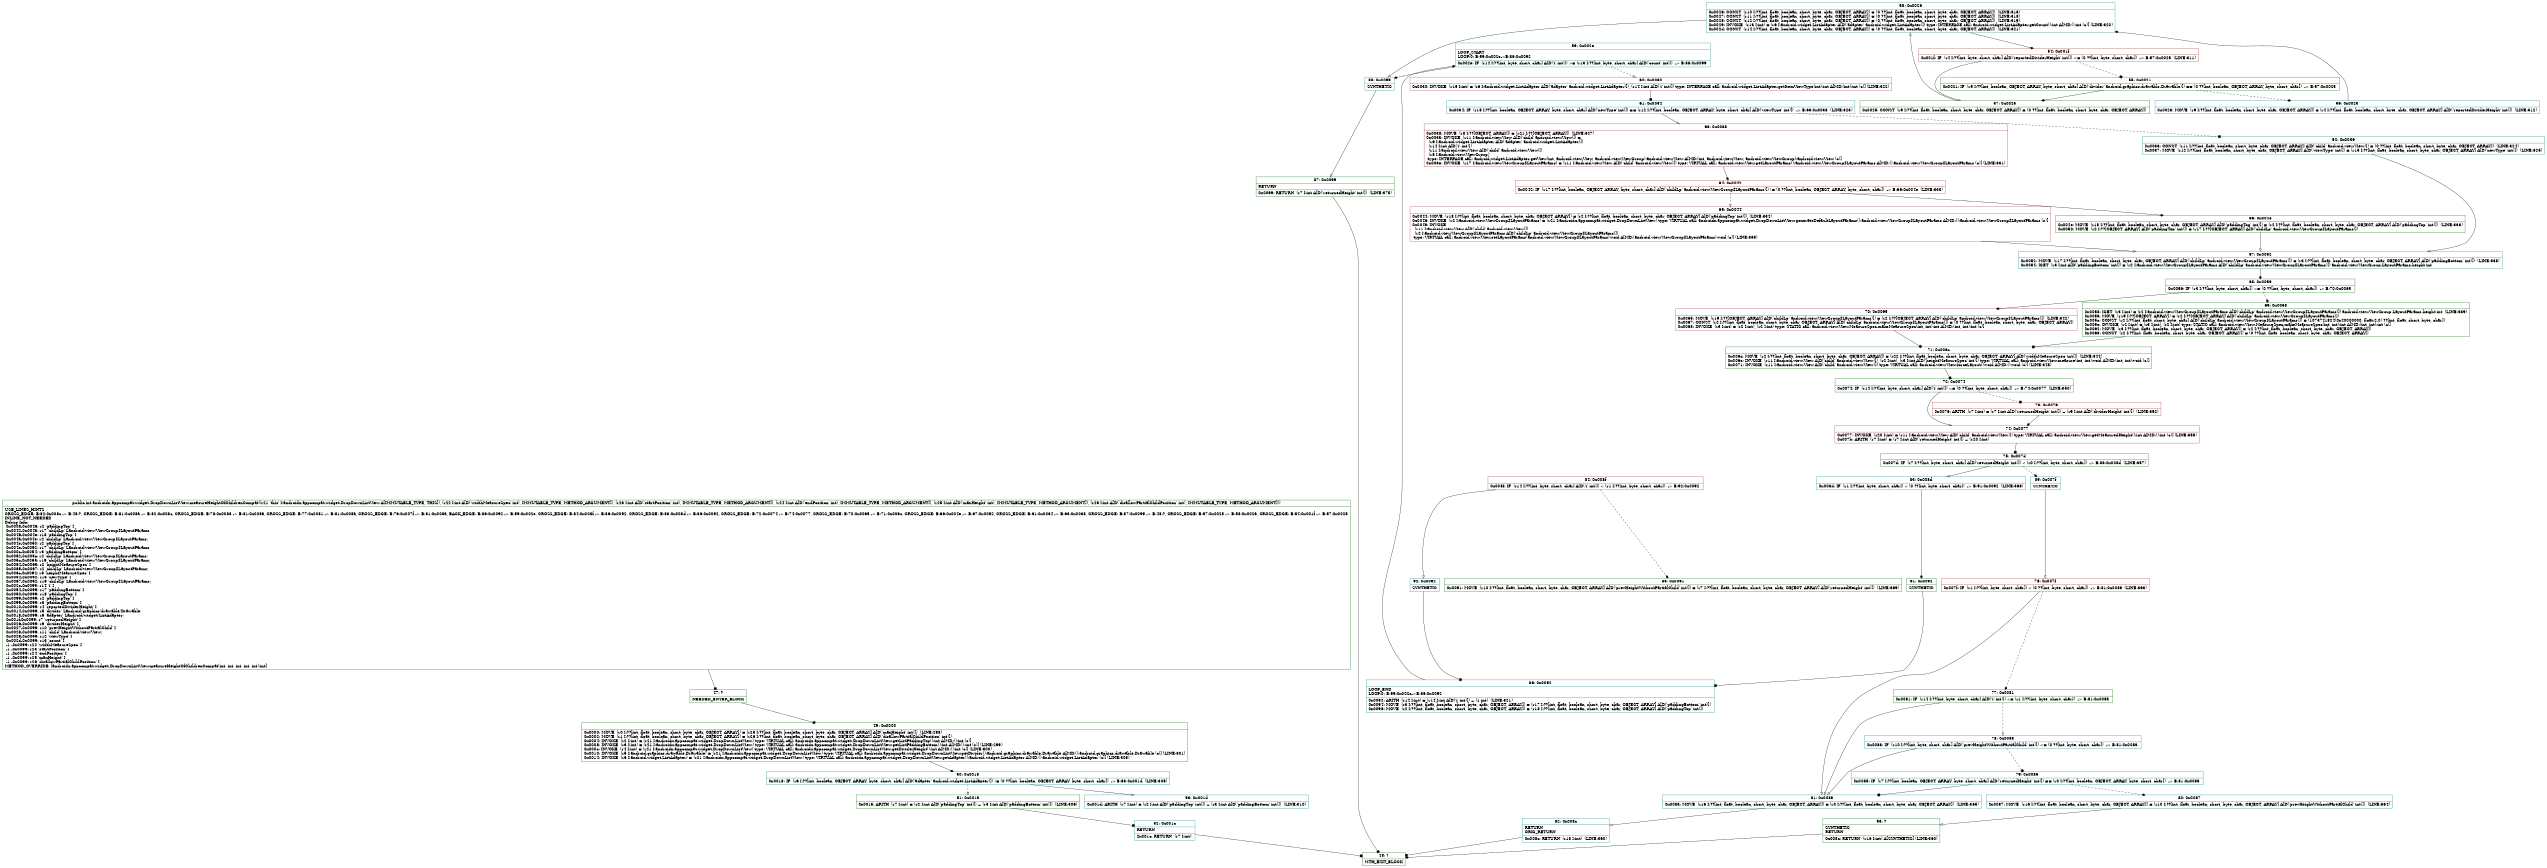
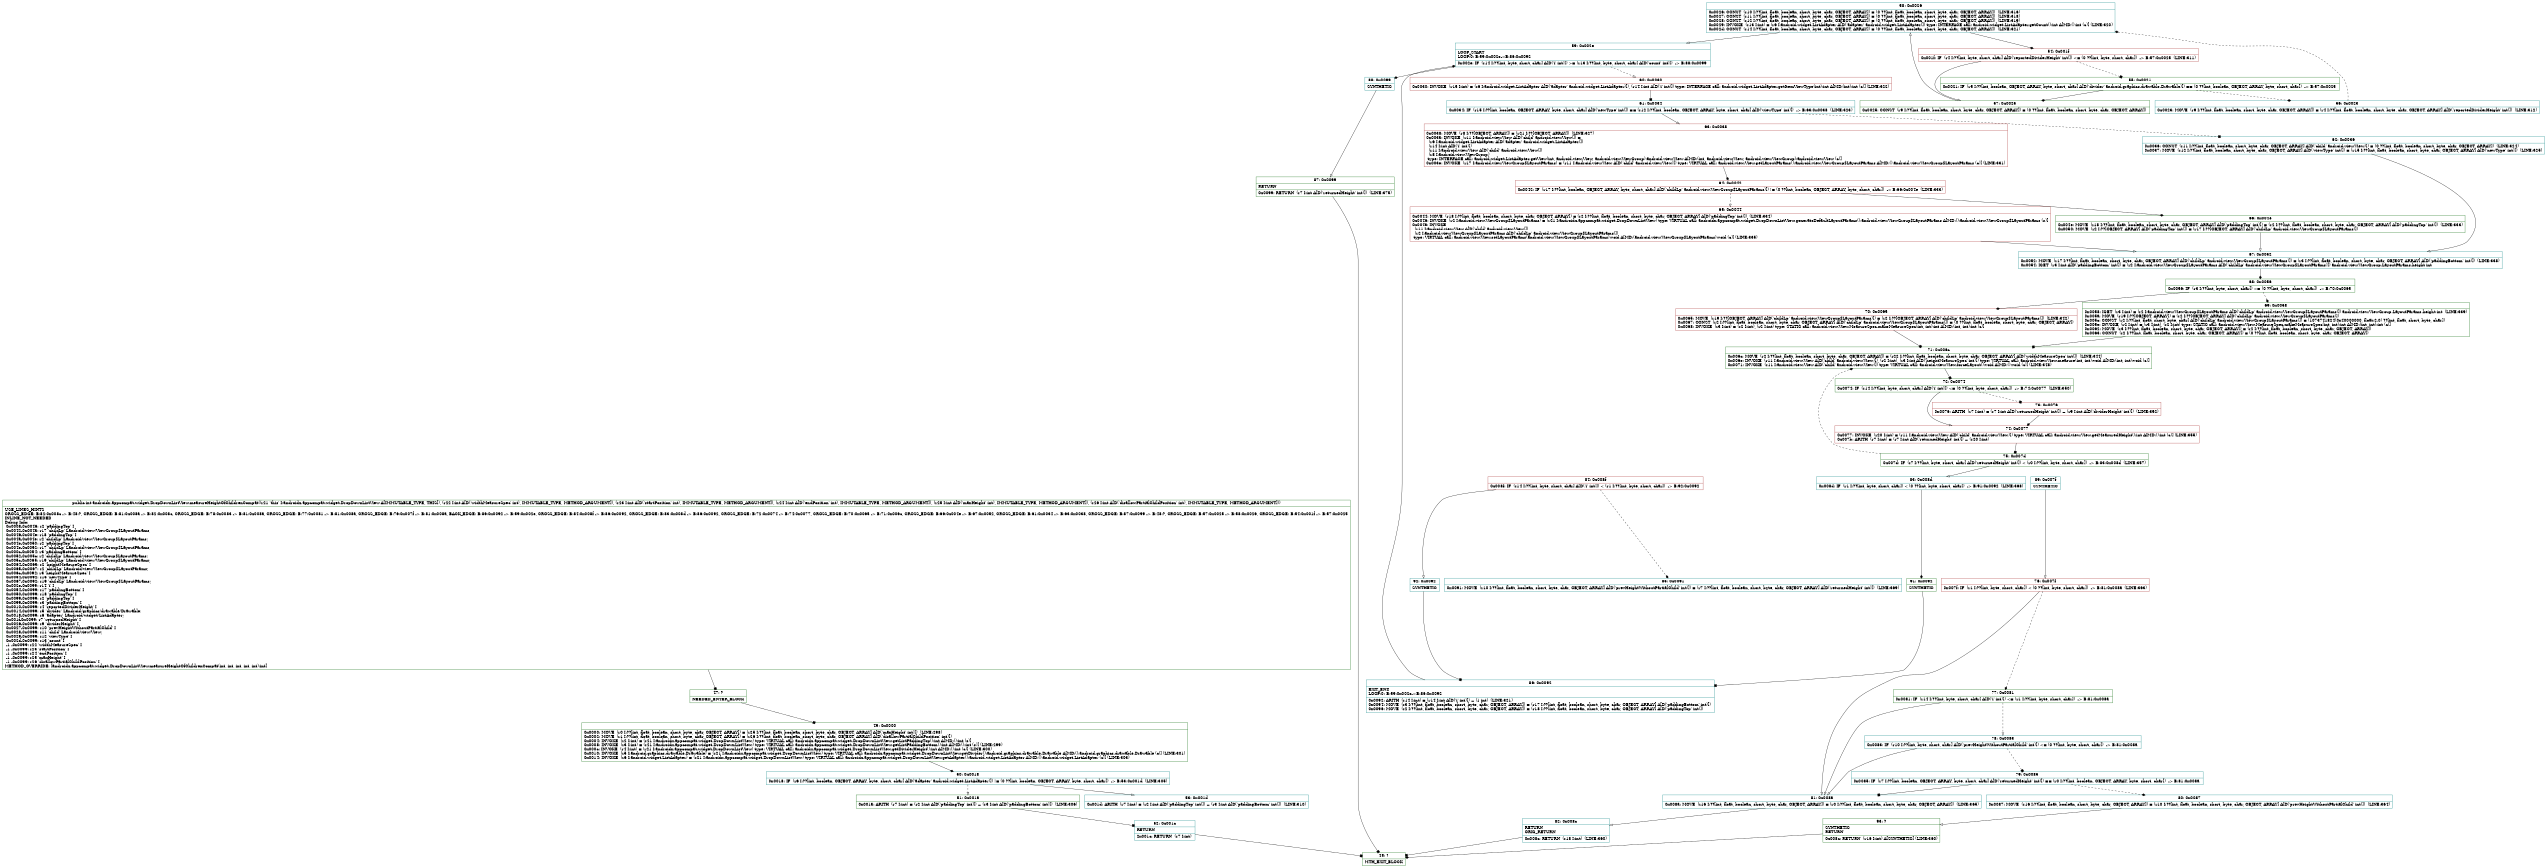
edge "58: 0x0026" -> "88: 0x0099": now "58: 0x0026" -> "59: 0x002e"
edge "56: 0x0023" -> "58: 0x0026": style solid -> dashed
edge "75: 0x007d" -> "89: 0x007f": now "75: 0x007d" -> "71: 0x006c"
node "85: 0x0091": color darkgreen -> teal
node "86: 0x0092": text "LOOP_END" -> "EXIT_END"
